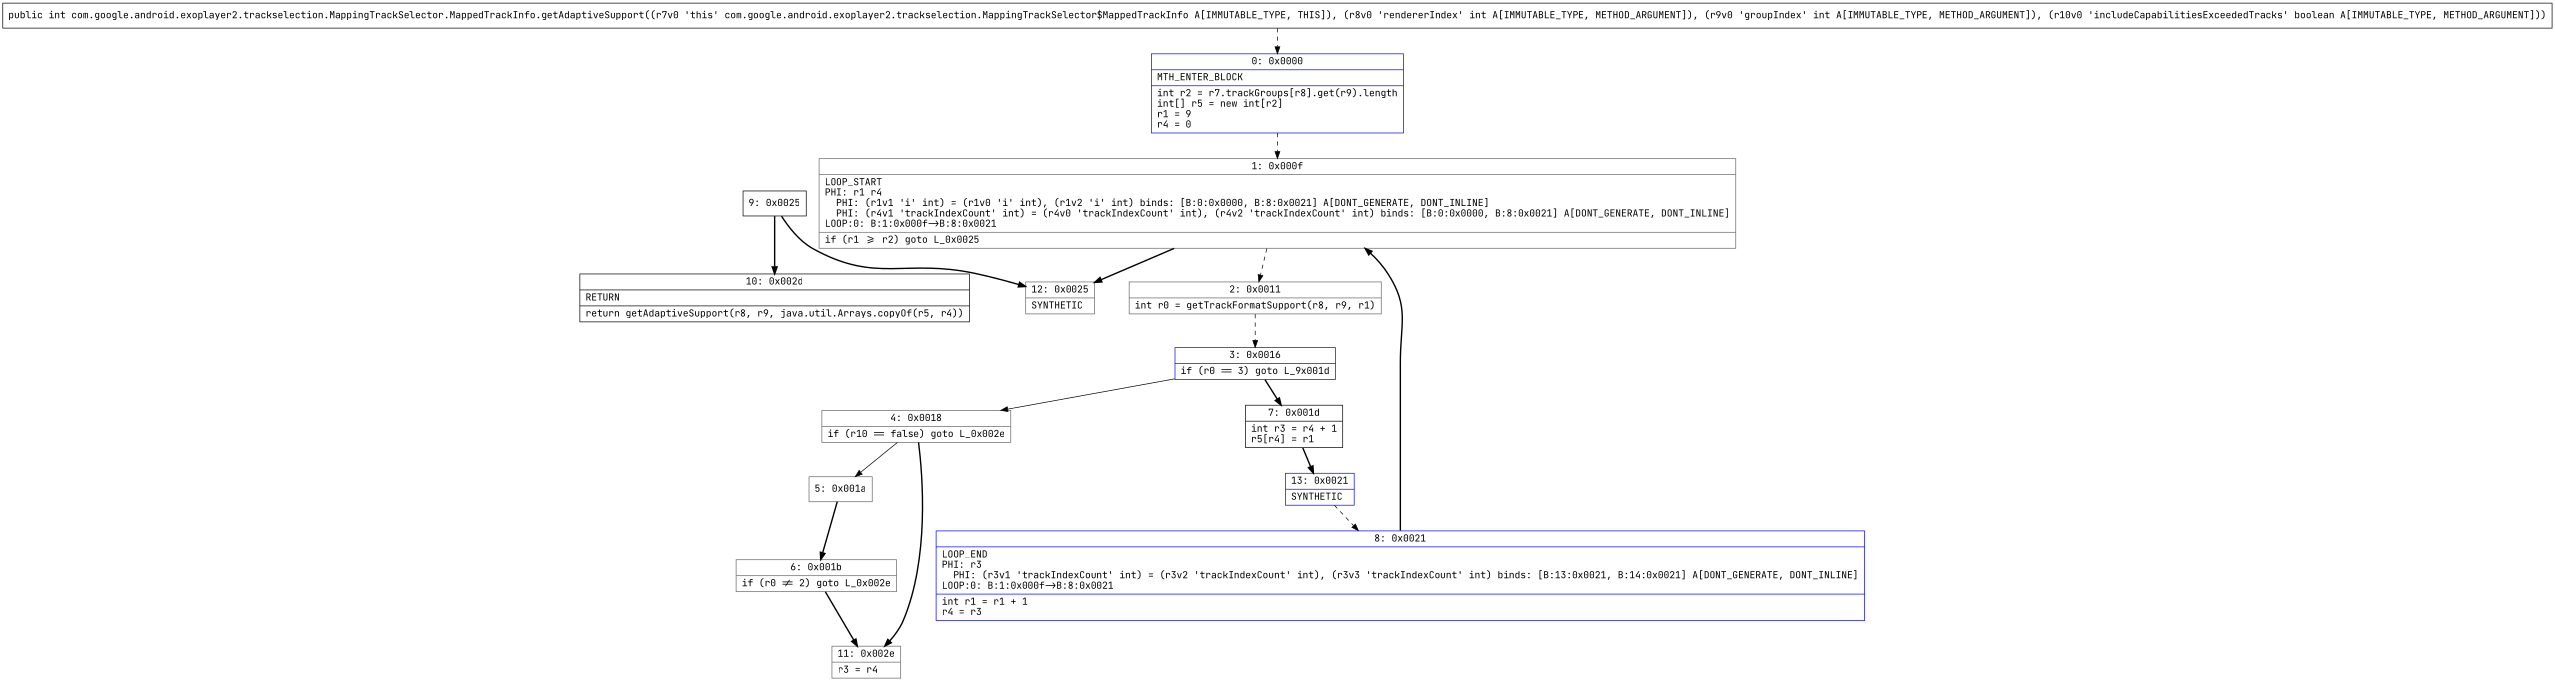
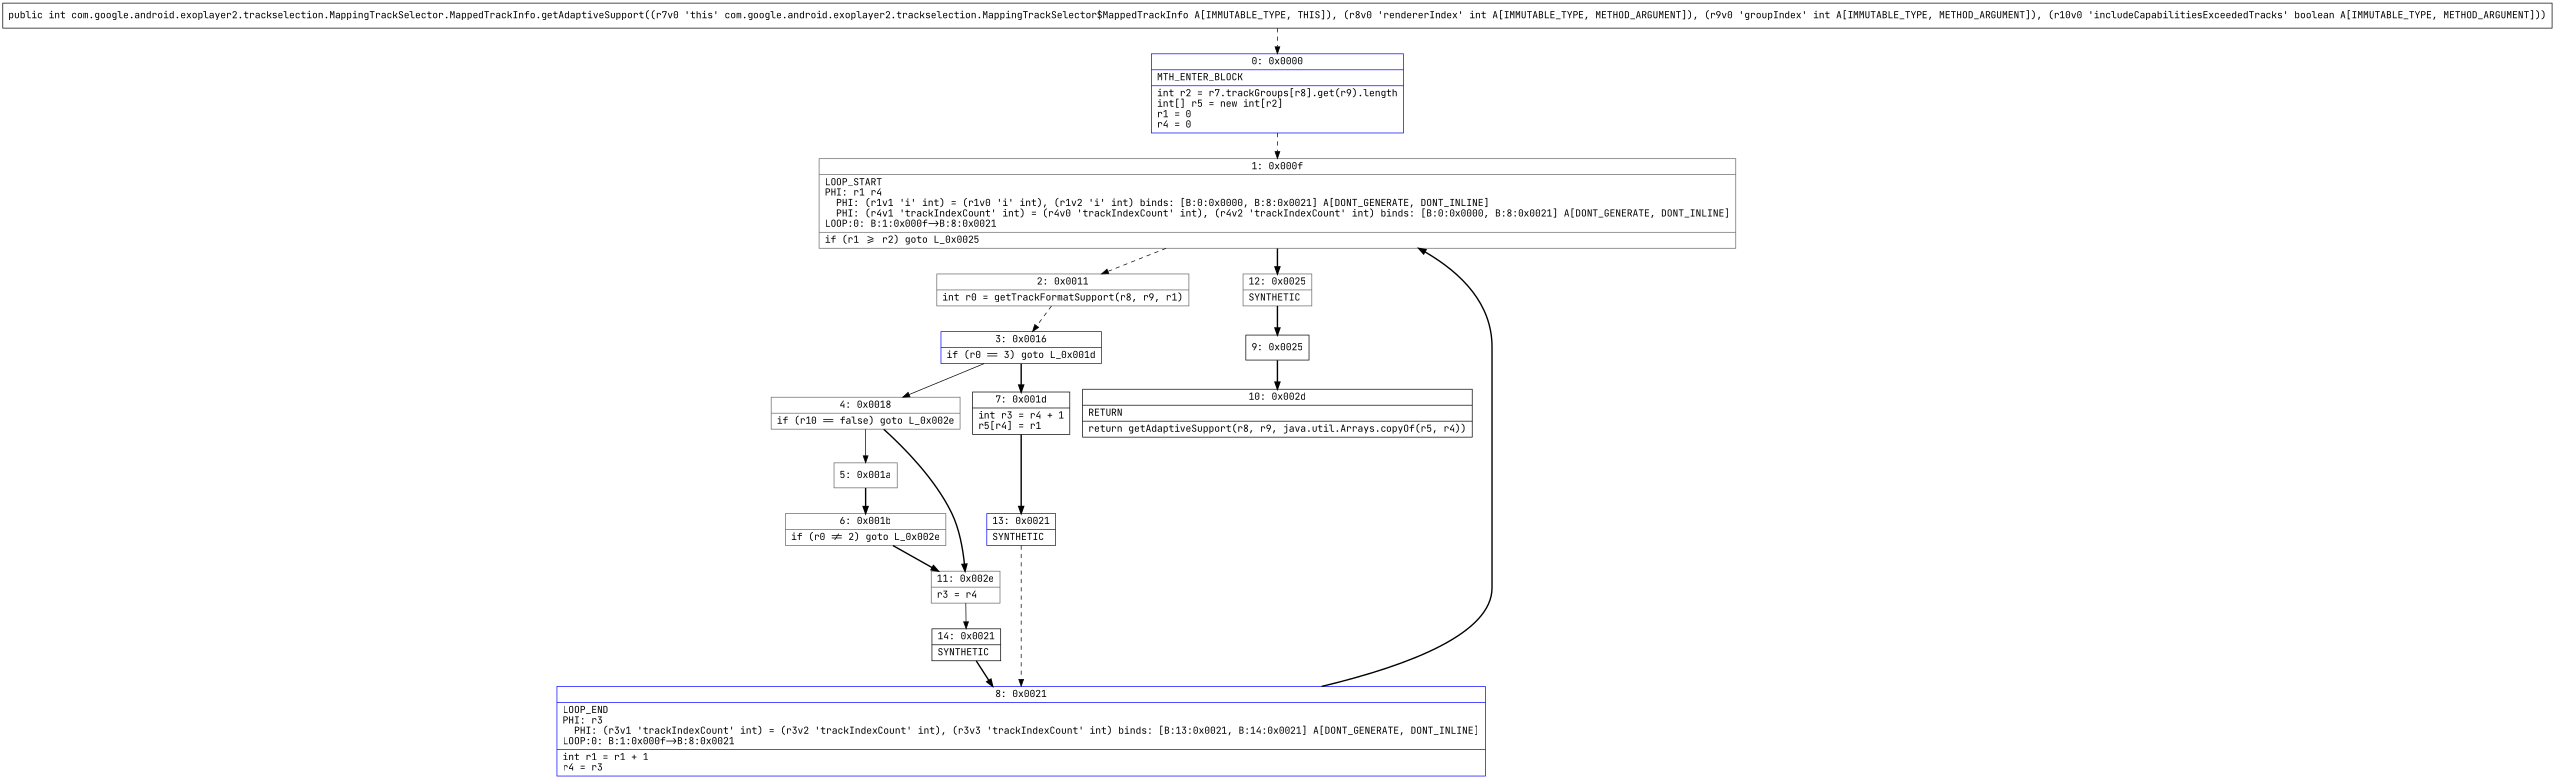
node "0: 0x0000": text "r1 = 9" -> "r1 = 0"
edge "9: 0x0025" -> "12: 0x0025": reversed
node "3: 0x0016": text "if (r0 == 3) goto L_9x001d" -> "if (r0 == 3) goto L_0x001d"
node "14: 0x0021": added
